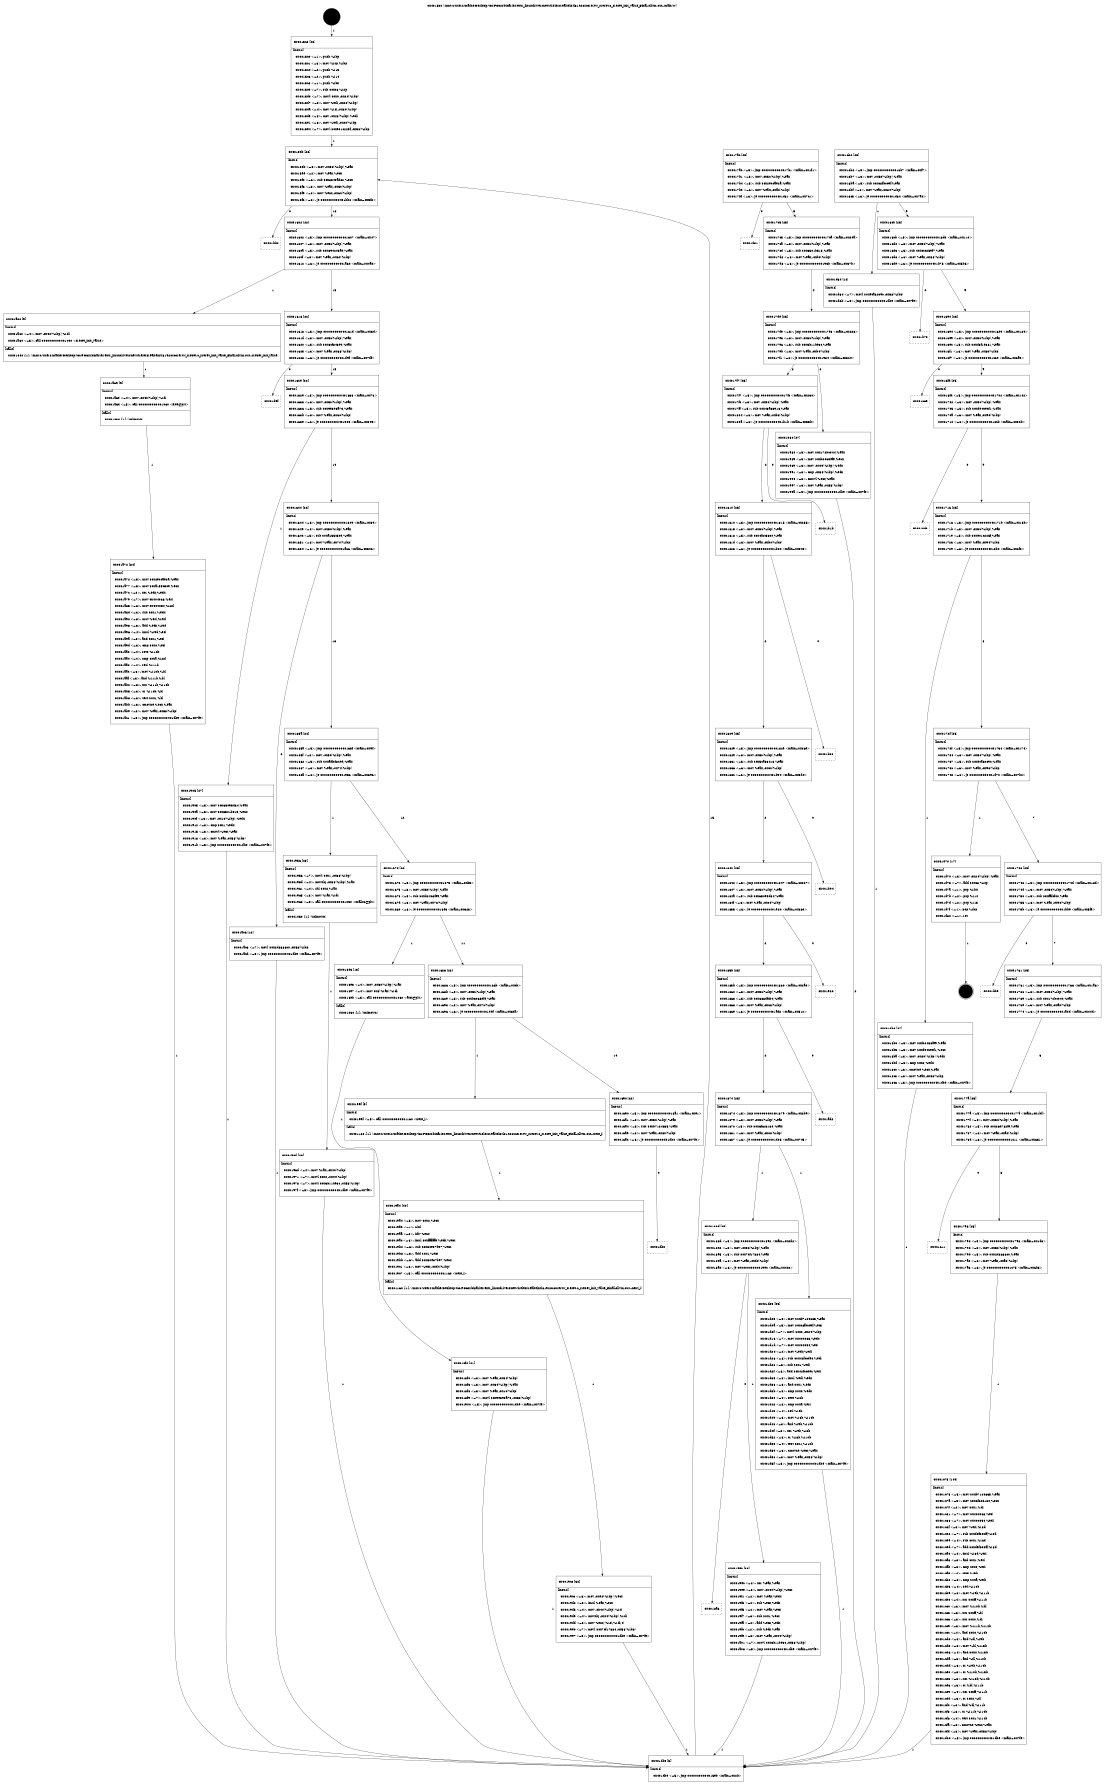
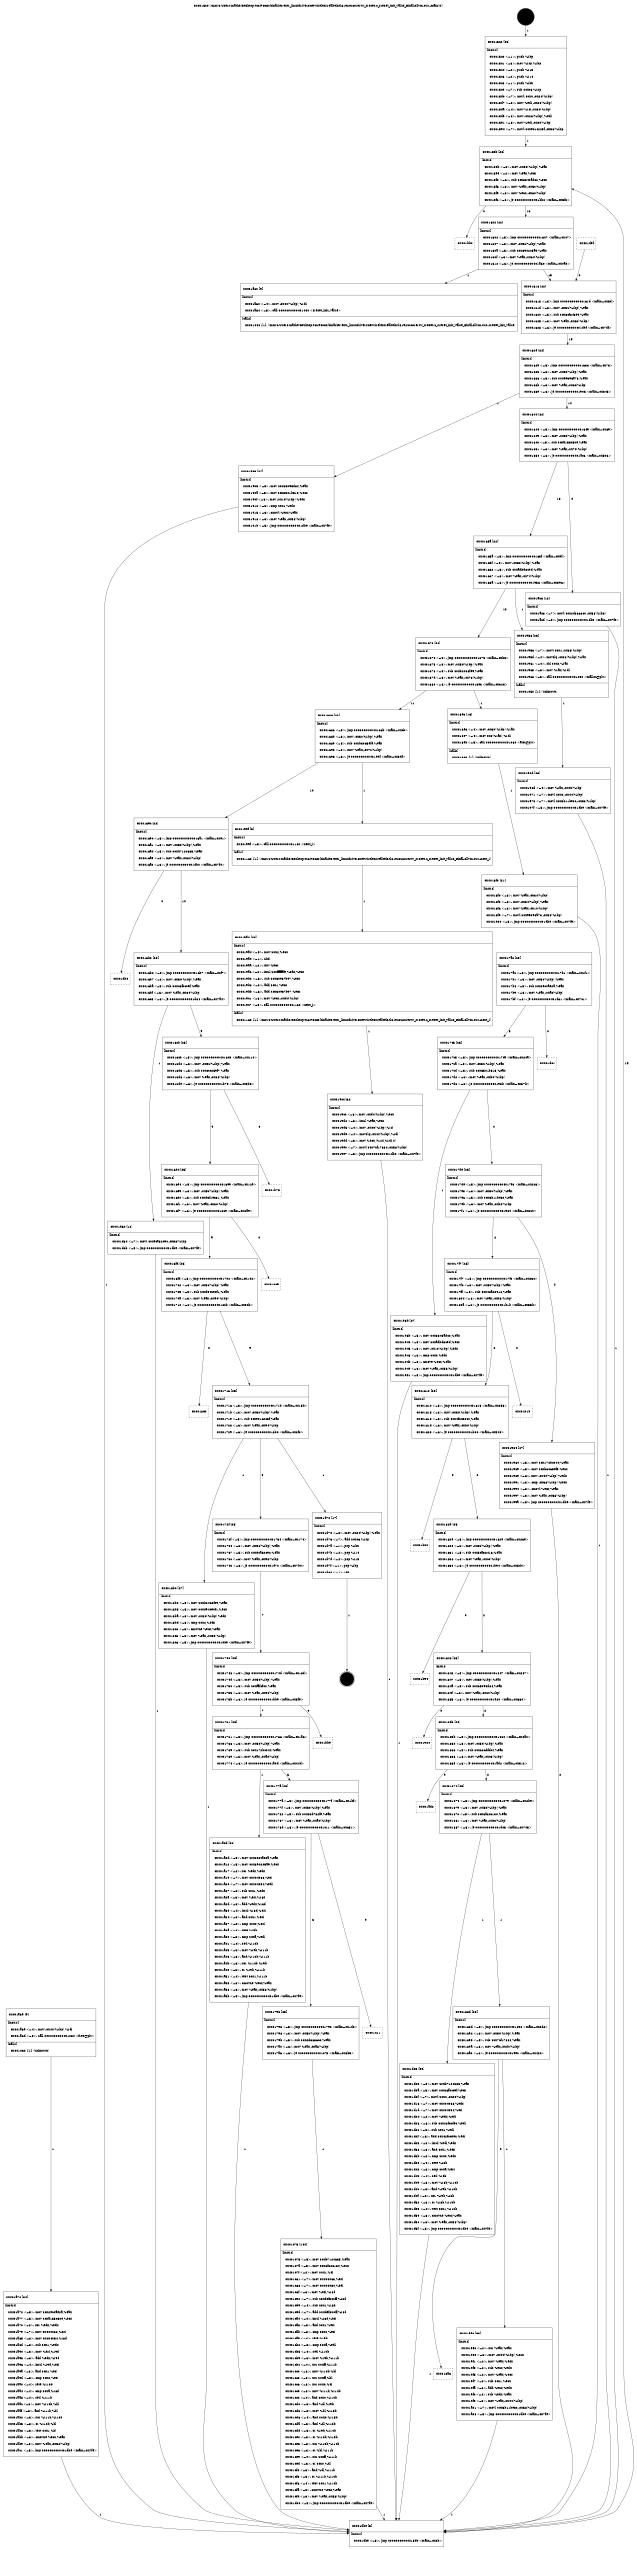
edge "0x401a60 [9]" -> "0x401a69 [9]": removed, label "1"
edge "0x401618 [22]" -> "0x401d9f": reversed
edge "0x40172f [25]" -> "0x401d70 [17]": now "0x401716 [25]" -> "0x401d70 [17]"
edge "0x40169c [22]" -> "0x4016b2 [25]": added, label "10"
node "0x40193b [27]": added
node "0x401a0d [83]": added
